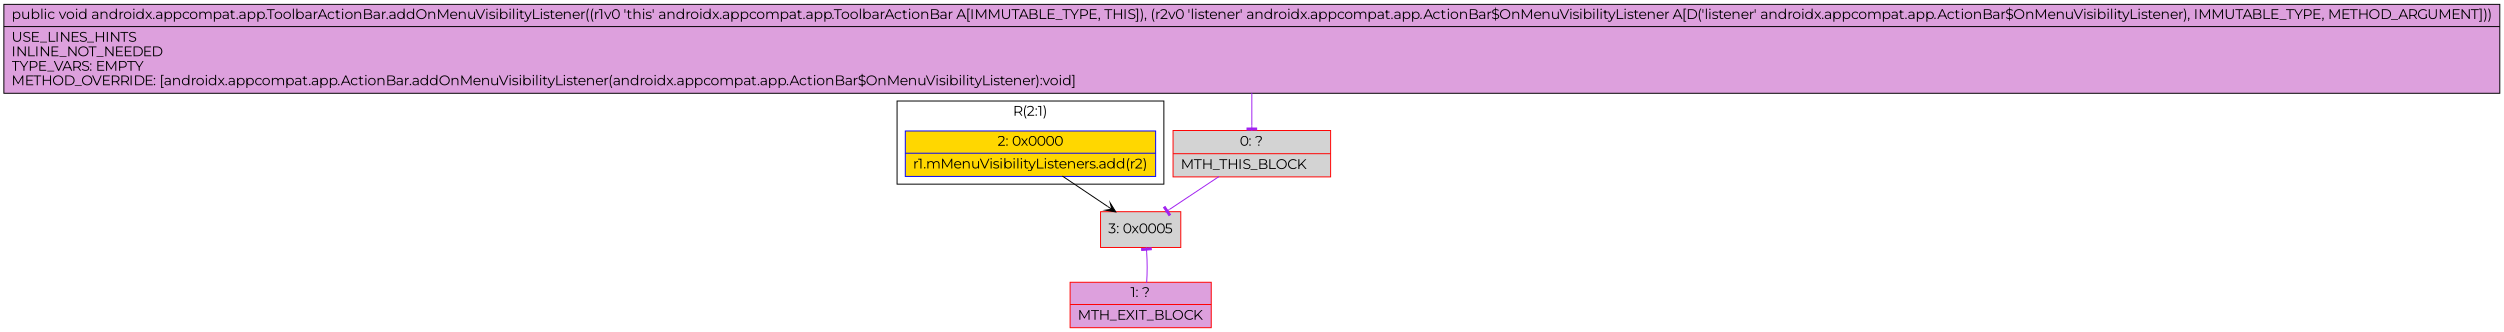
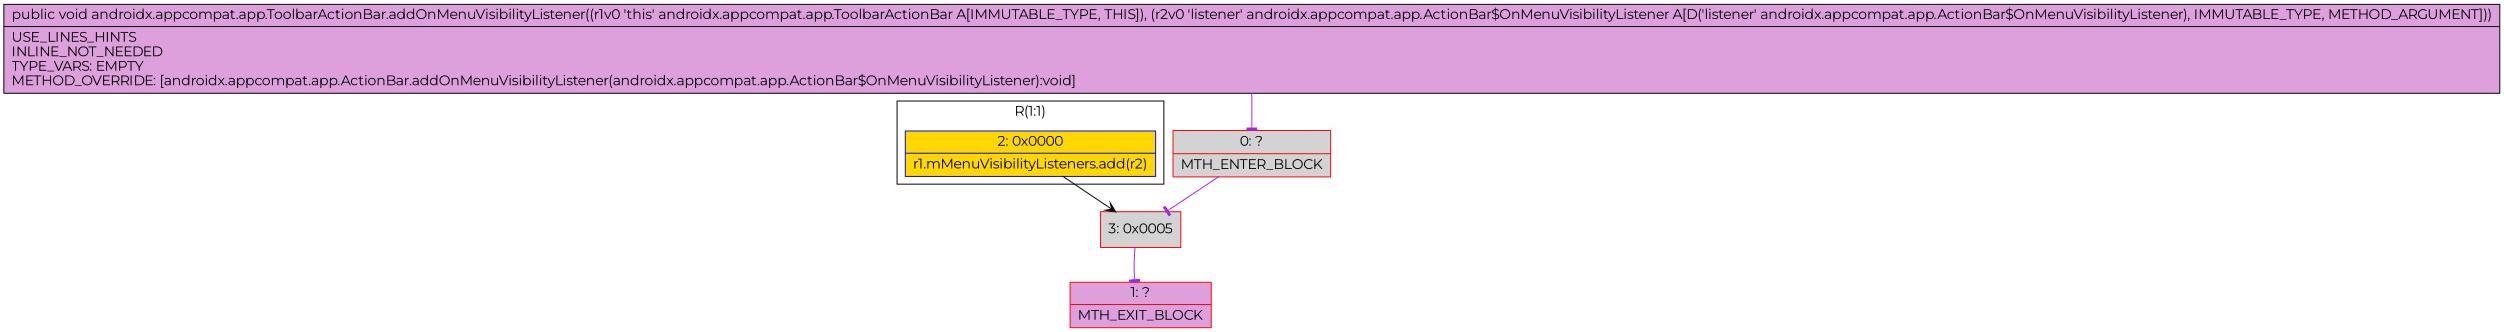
cluster "R(2:1)": label "R(2:1)" -> "R(1:1)"
node "0: ?": text "MTH_THIS_BLOCK" -> "MTH_ENTER_BLOCK"
edge "1: ?" -> "3: 0x0005": reversed
